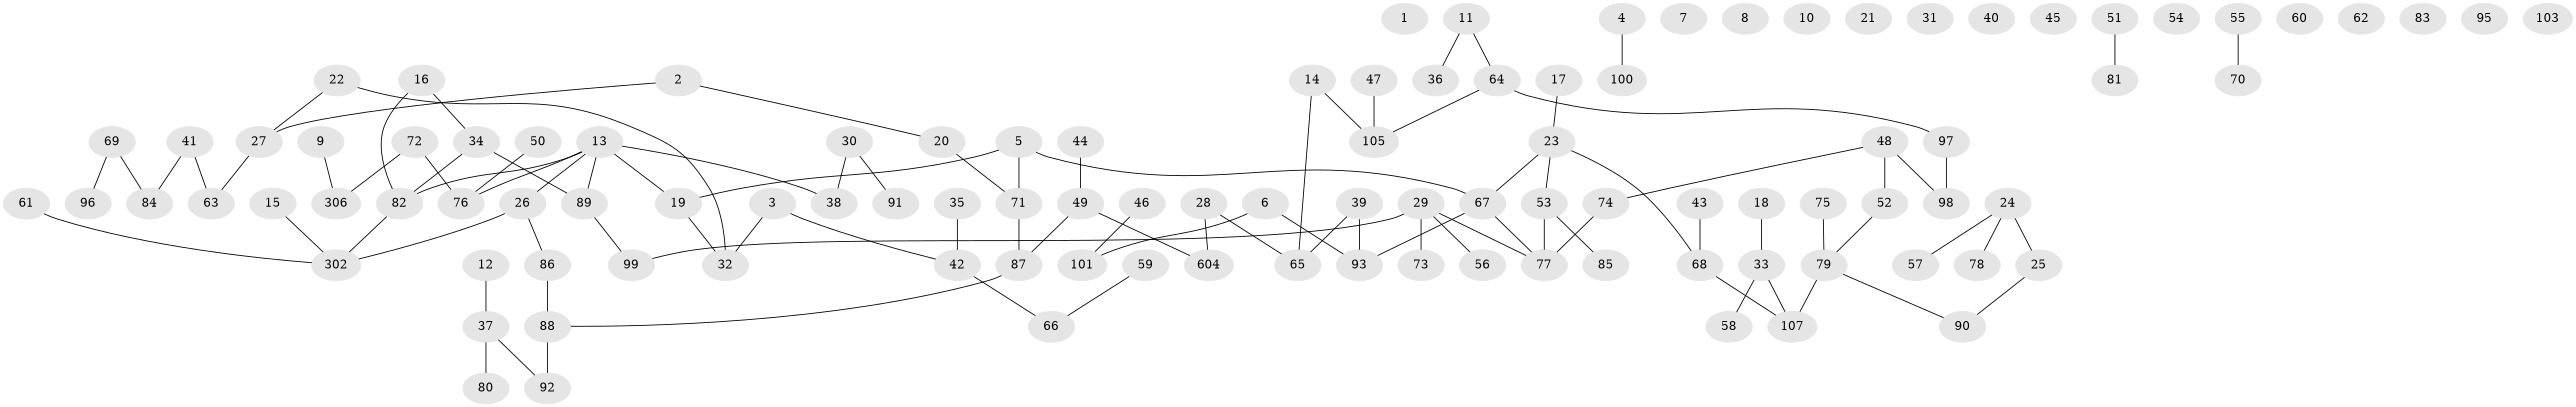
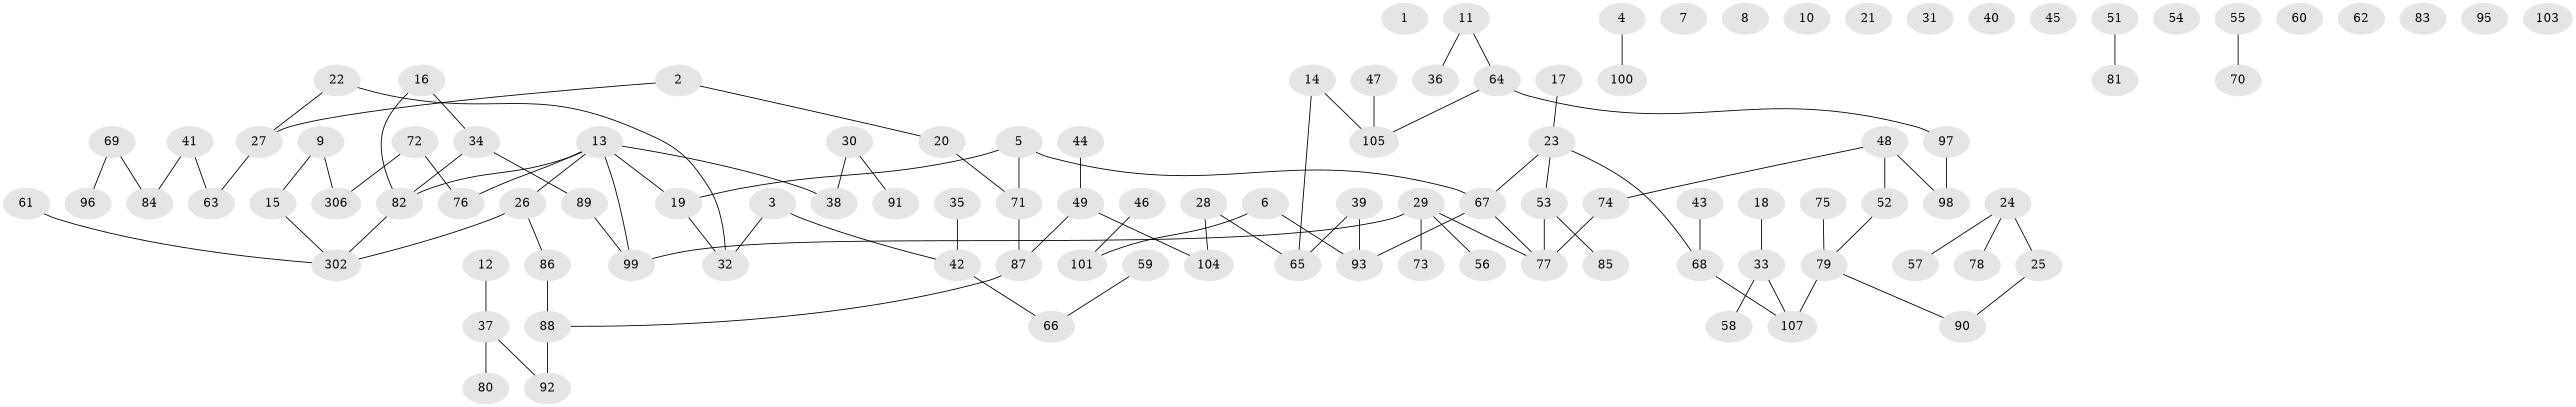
node "50": removed
edge "9" -- "15": added
edge "13" -- "89": now "13" -- "99"
node "604": label "604" -> "104"
